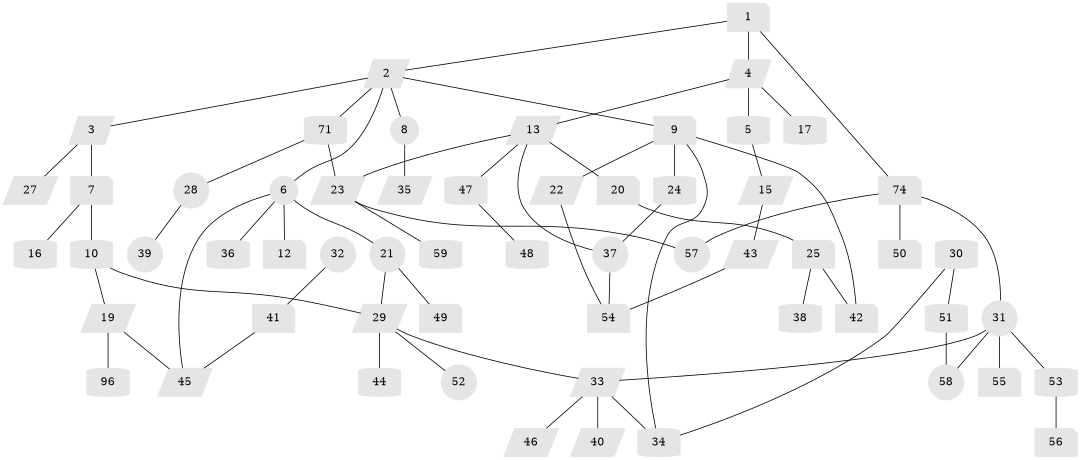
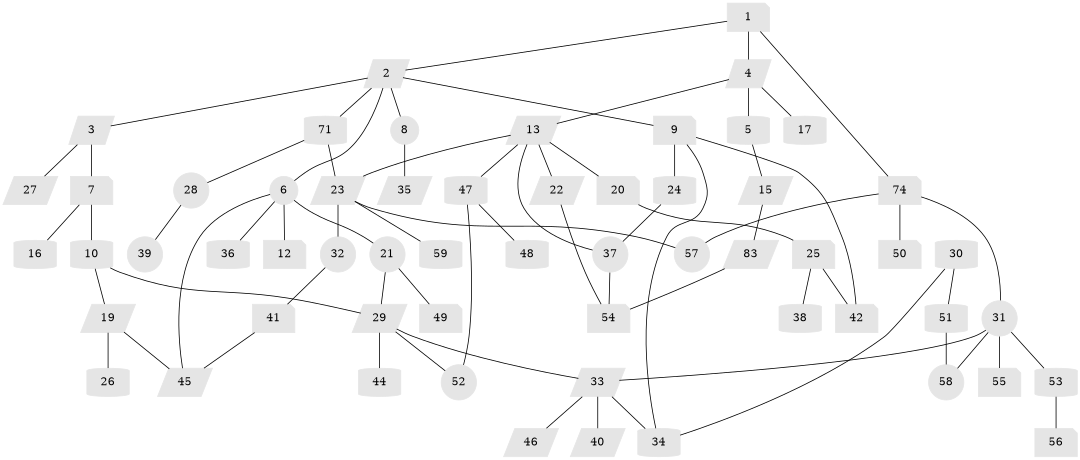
edge "9" -- "22": now "13" -- "22"
edge "23" -- "32": added
node "43": label "43" -> "83"
edge "47" -- "52": added
node "96": label "96" -> "26"
